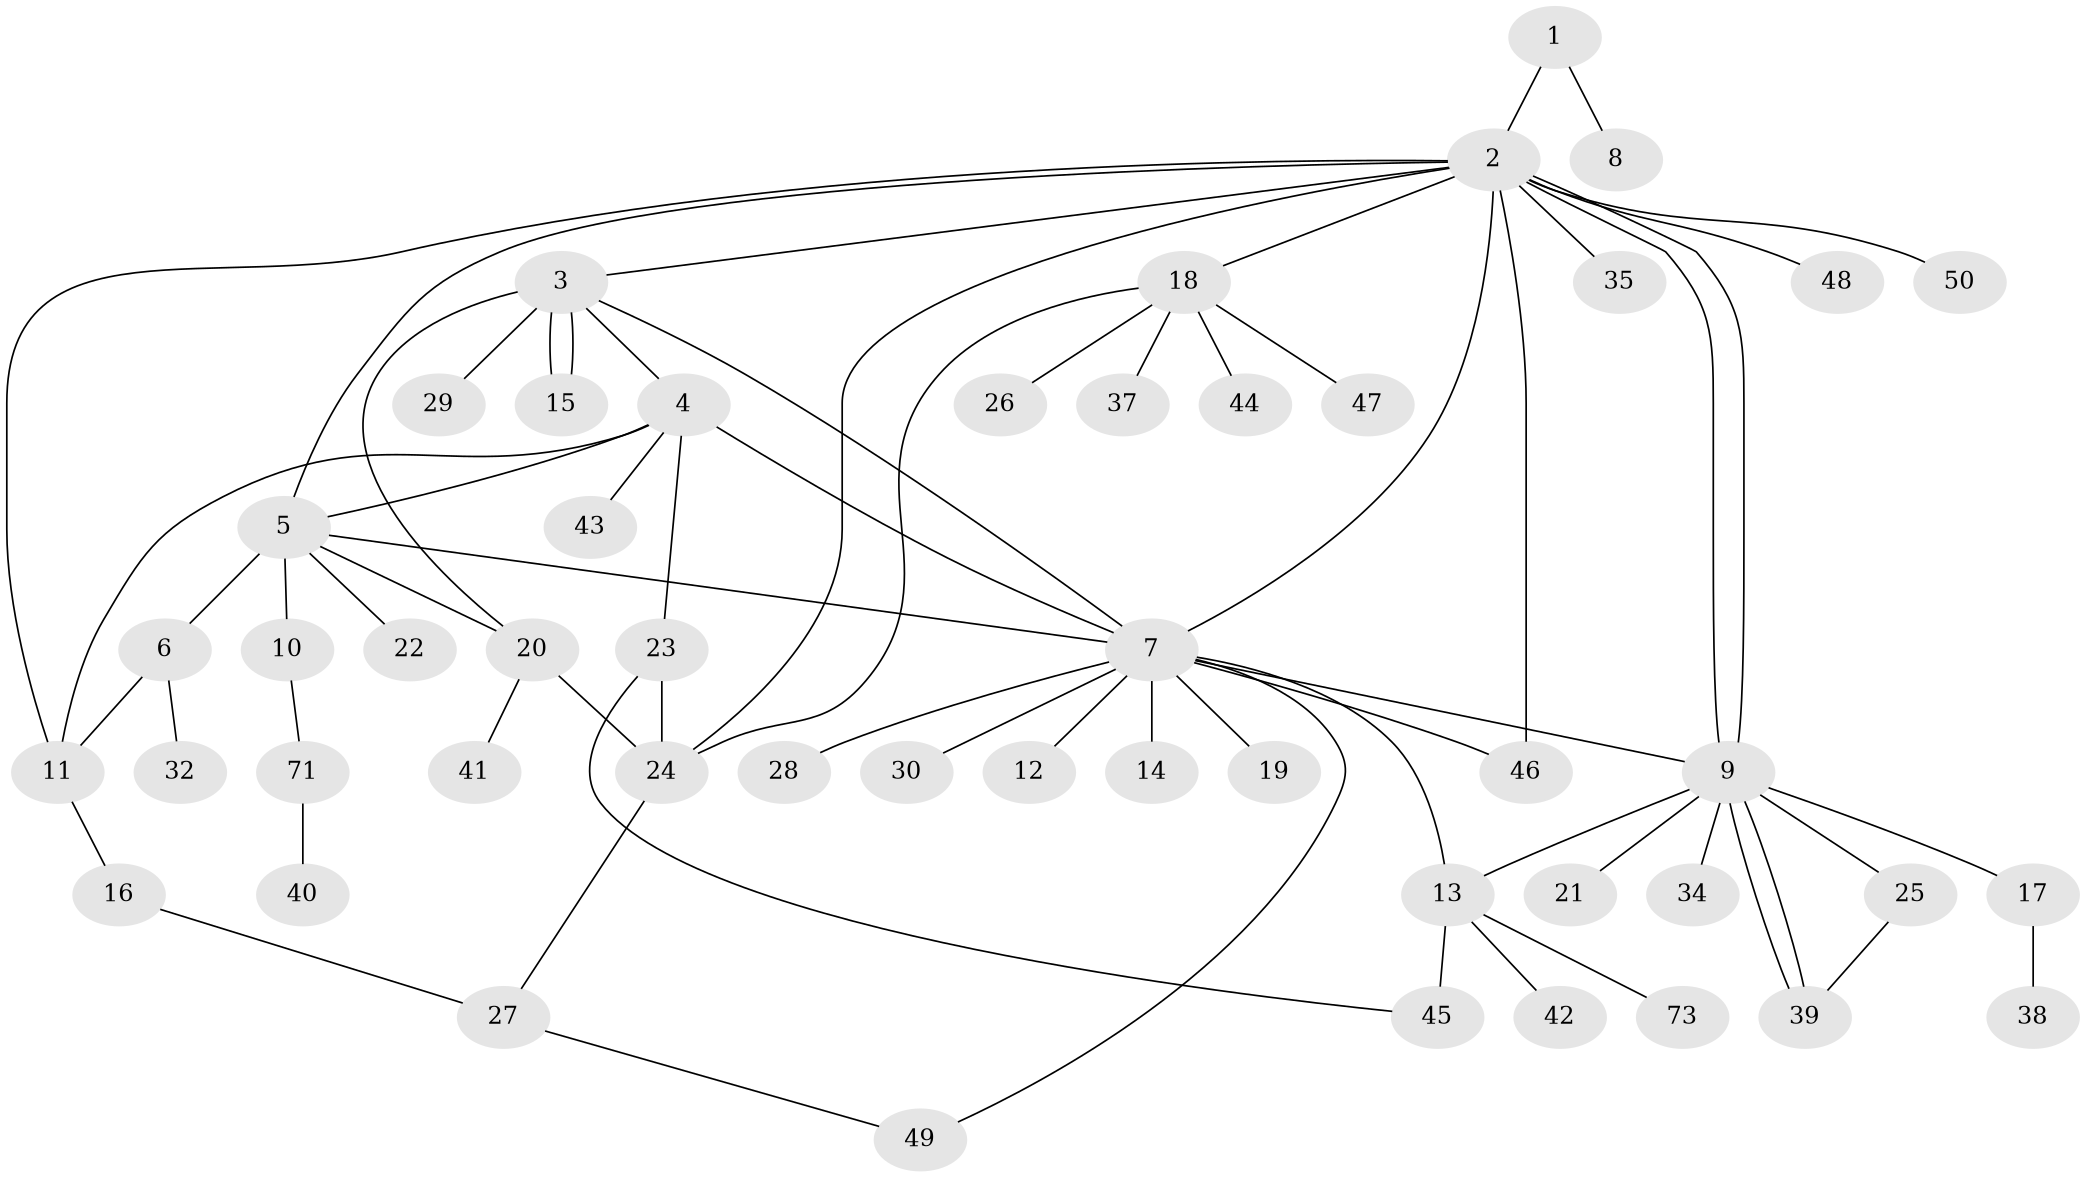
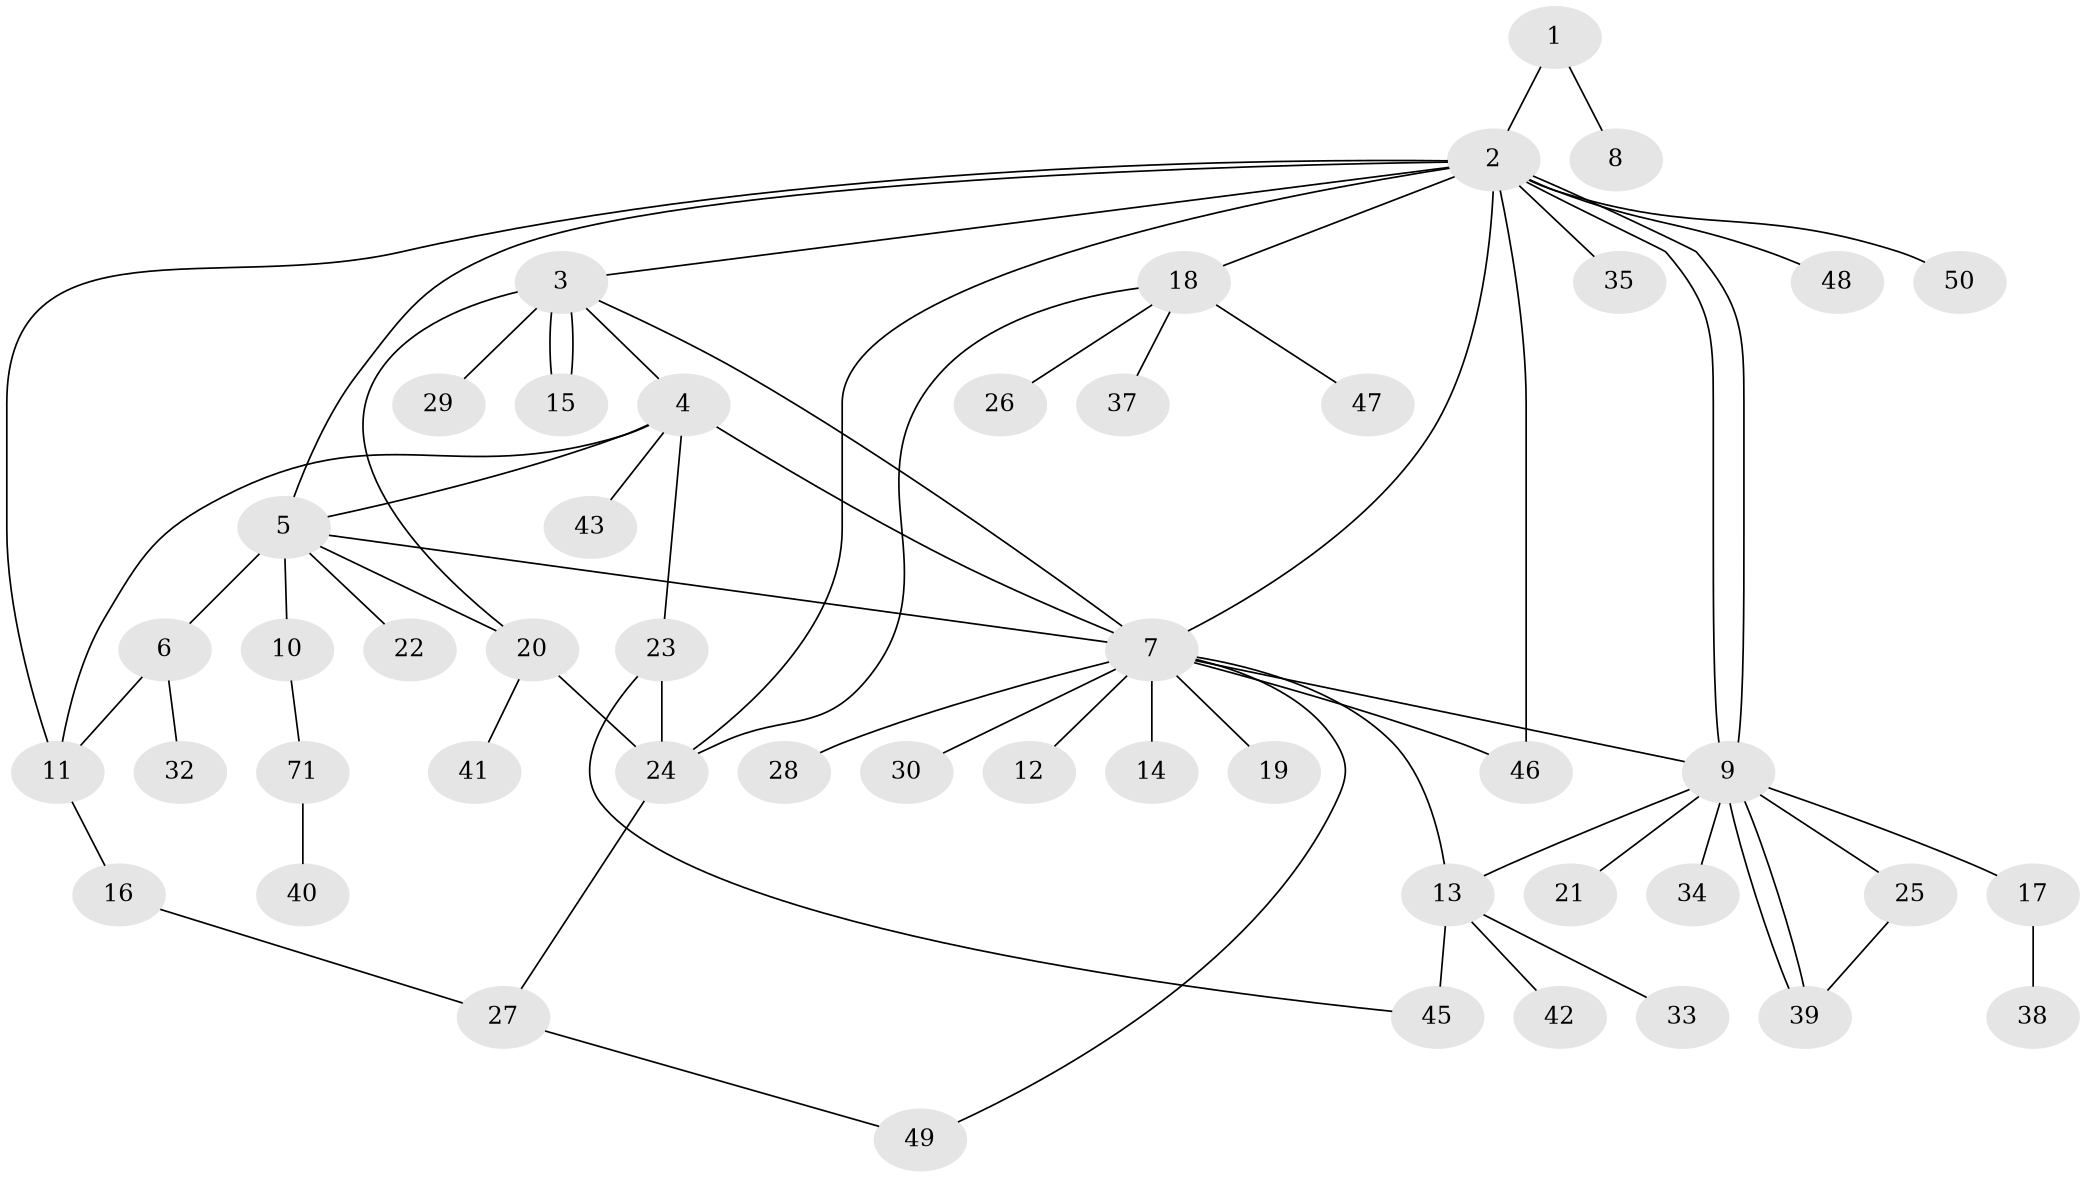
node "44": removed
node "73": label "73" -> "33"
